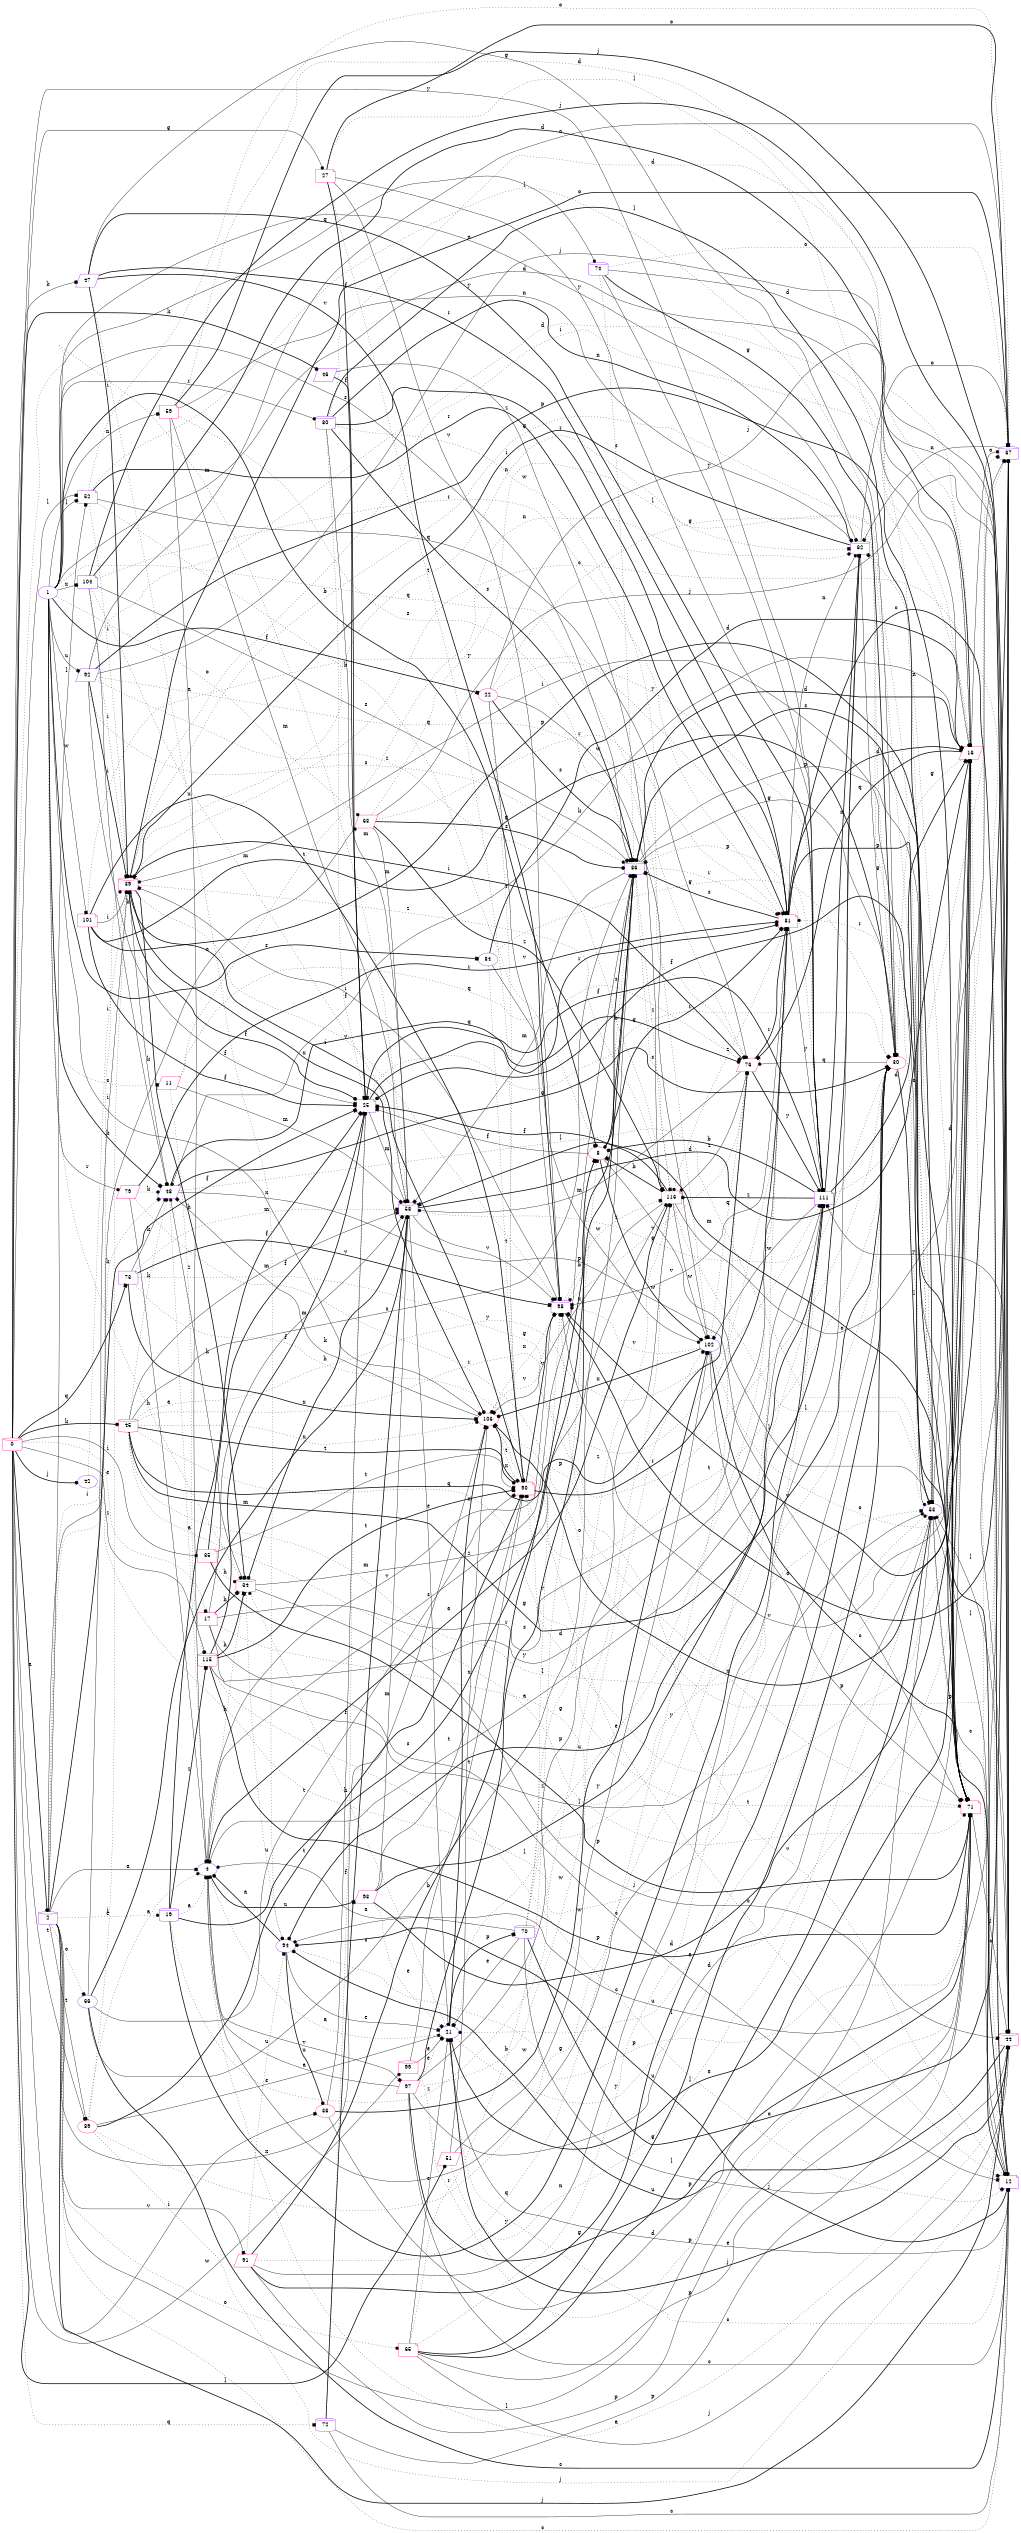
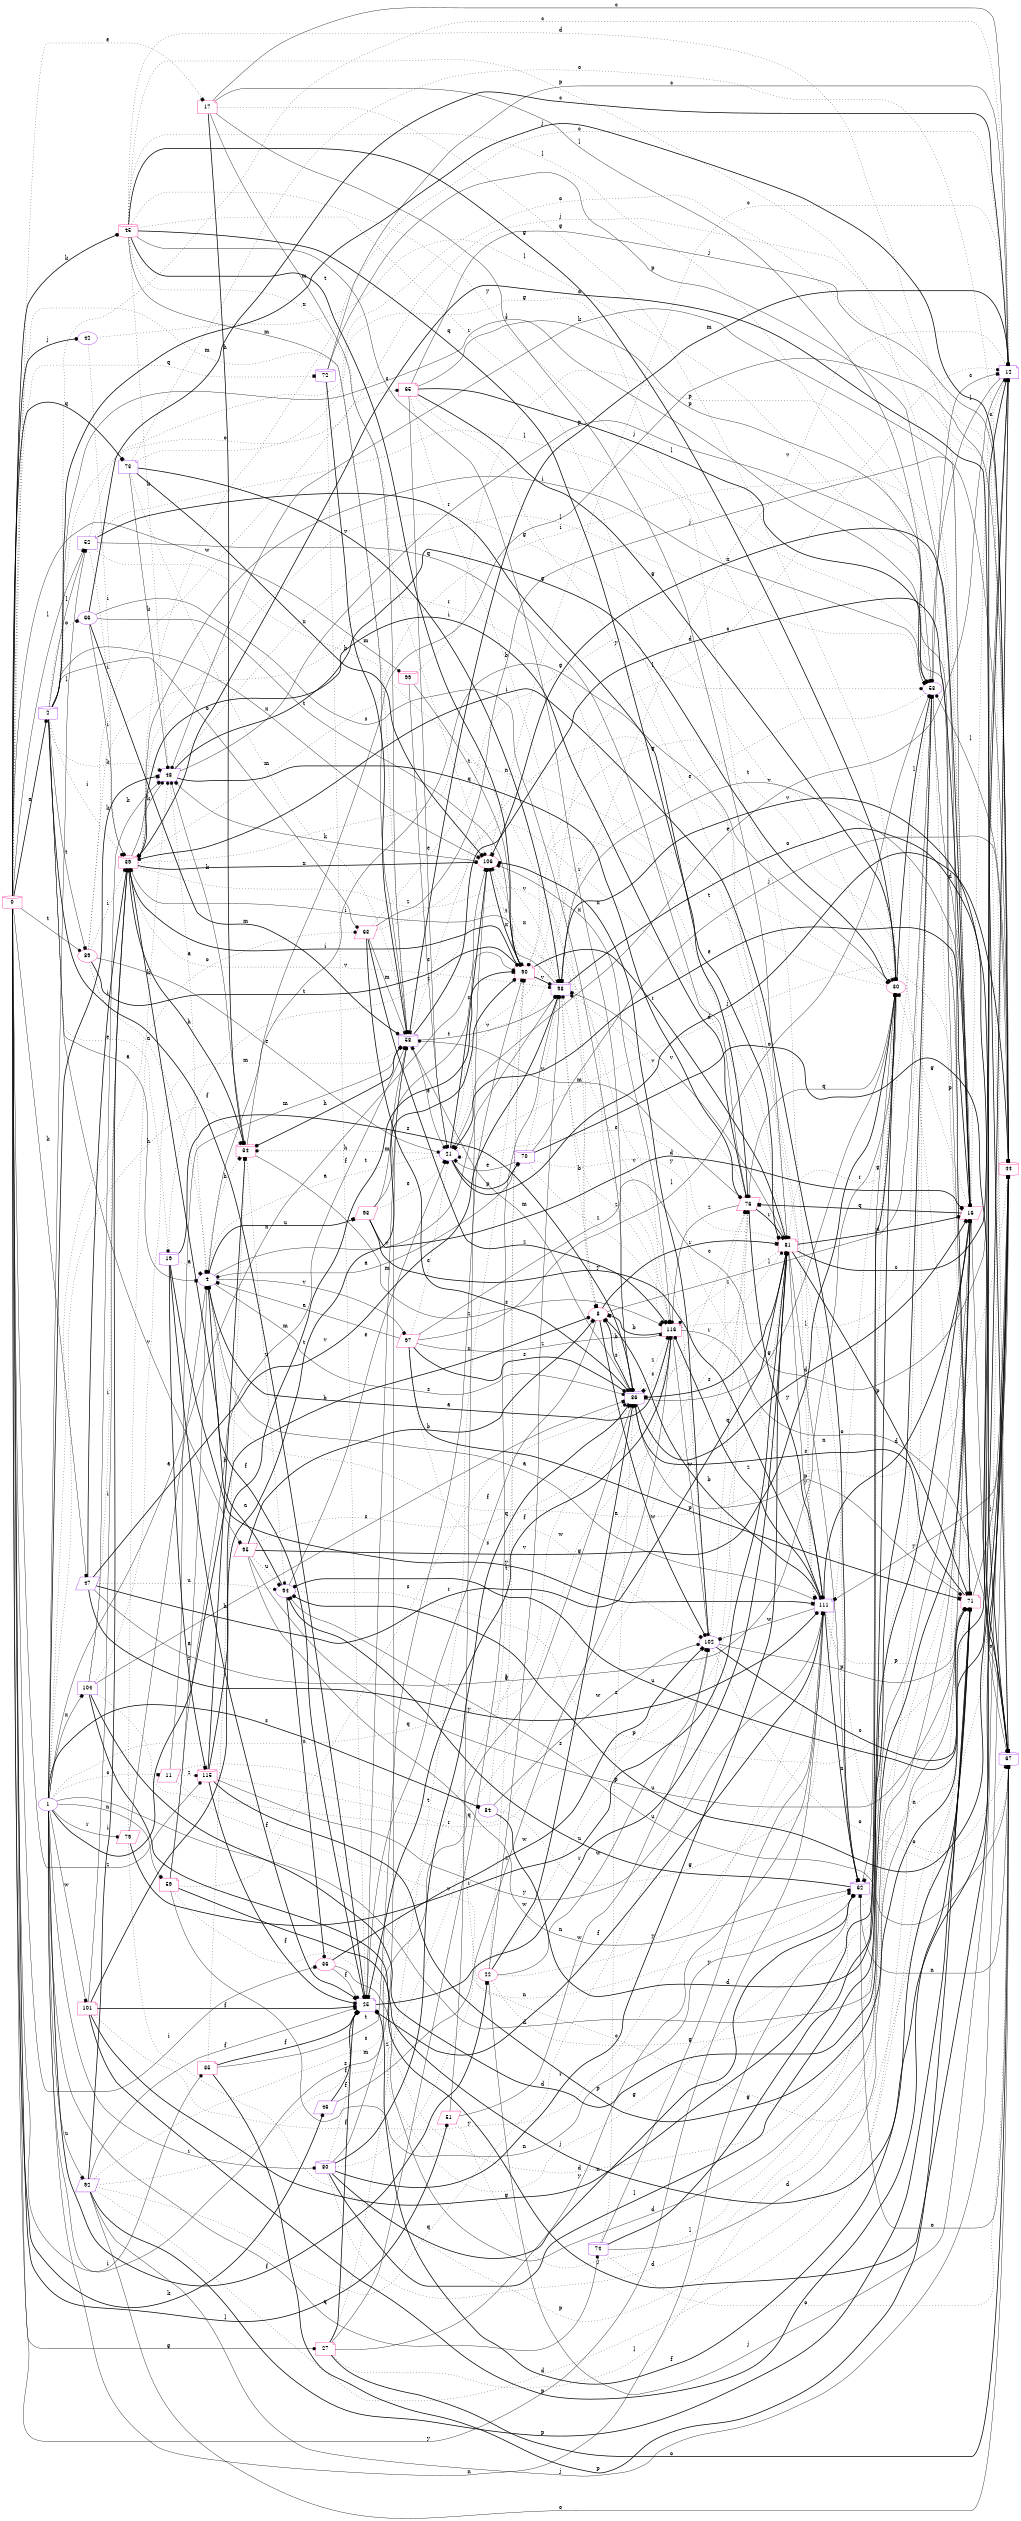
edge "111" -> "86": now "111" -> "71"
node "91": label "91" -> "95"
